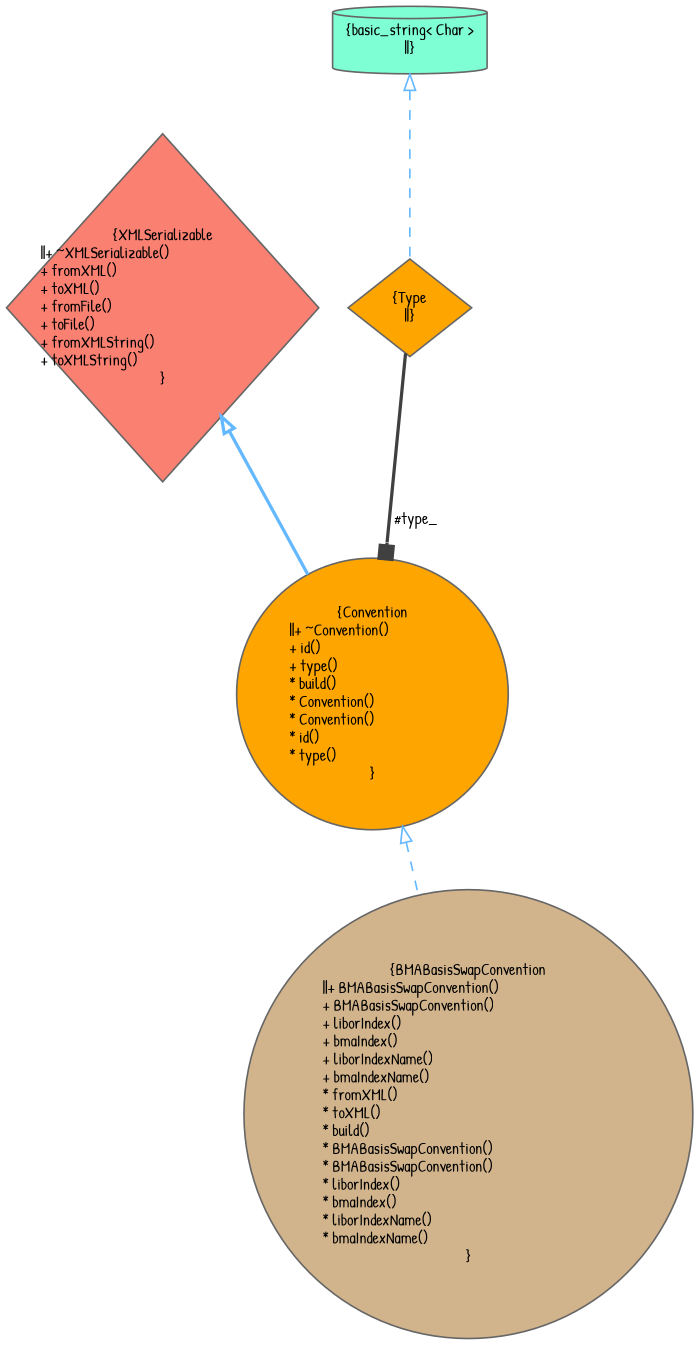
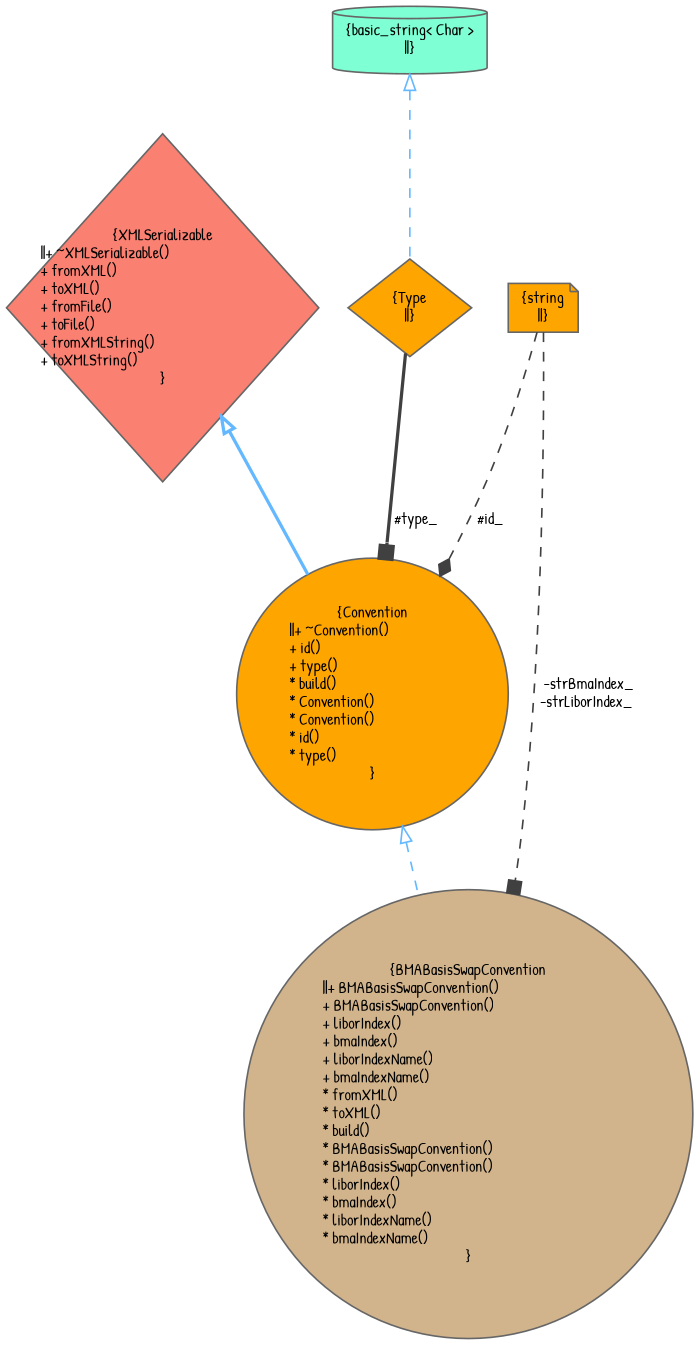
node "{string ||}": added
